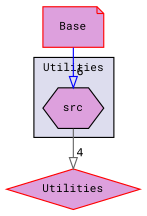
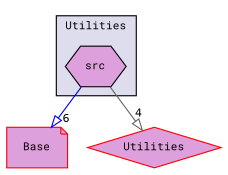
edge "Base" -> "src": reversed
